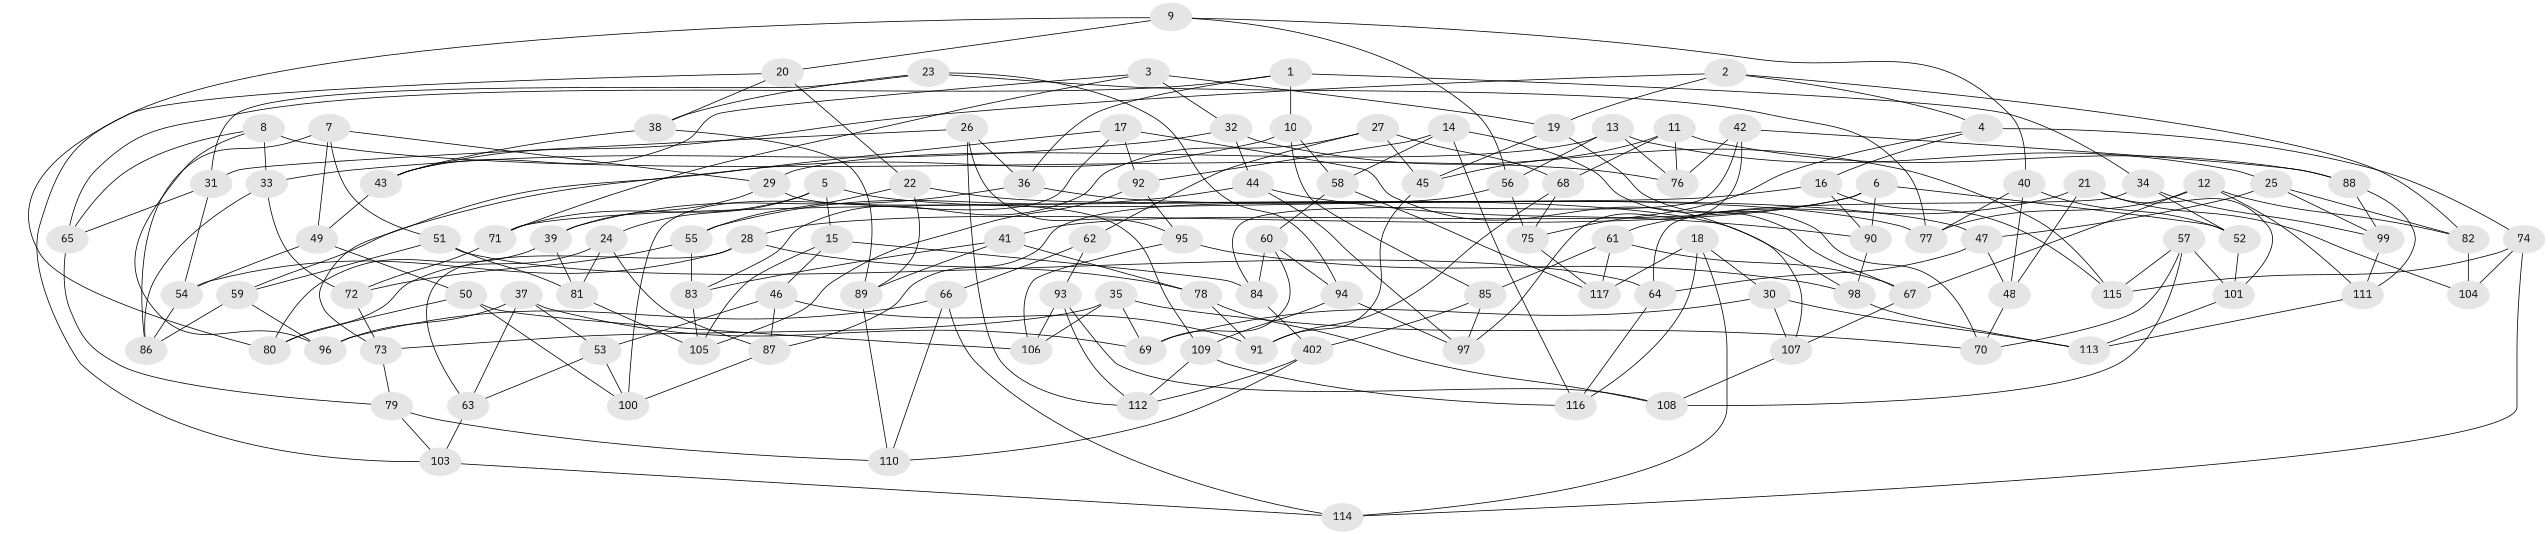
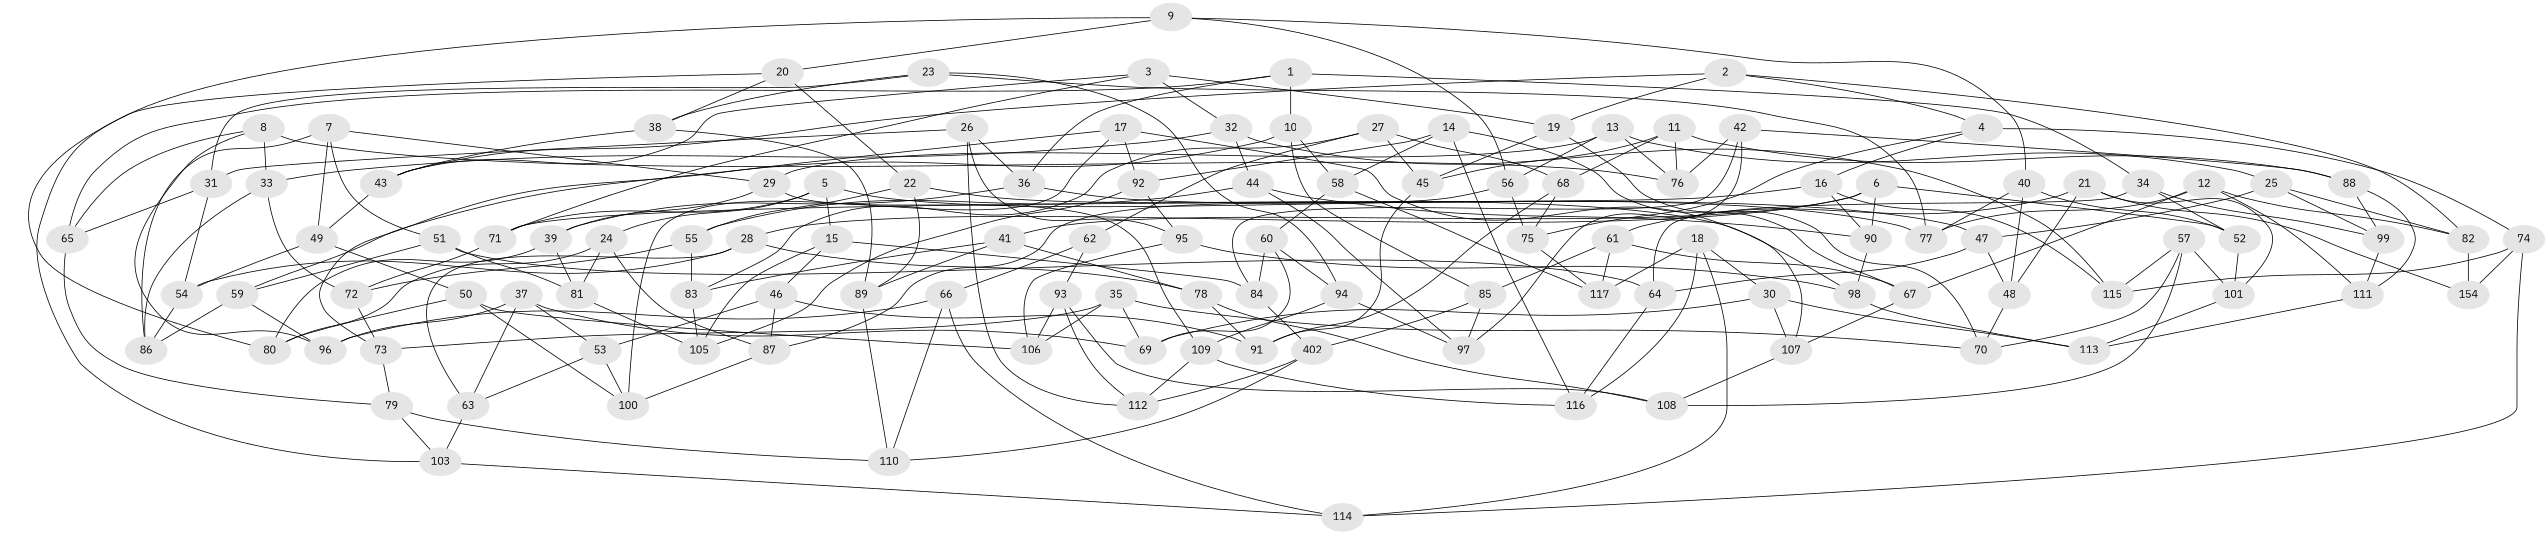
node "104": label "104" -> "154"
